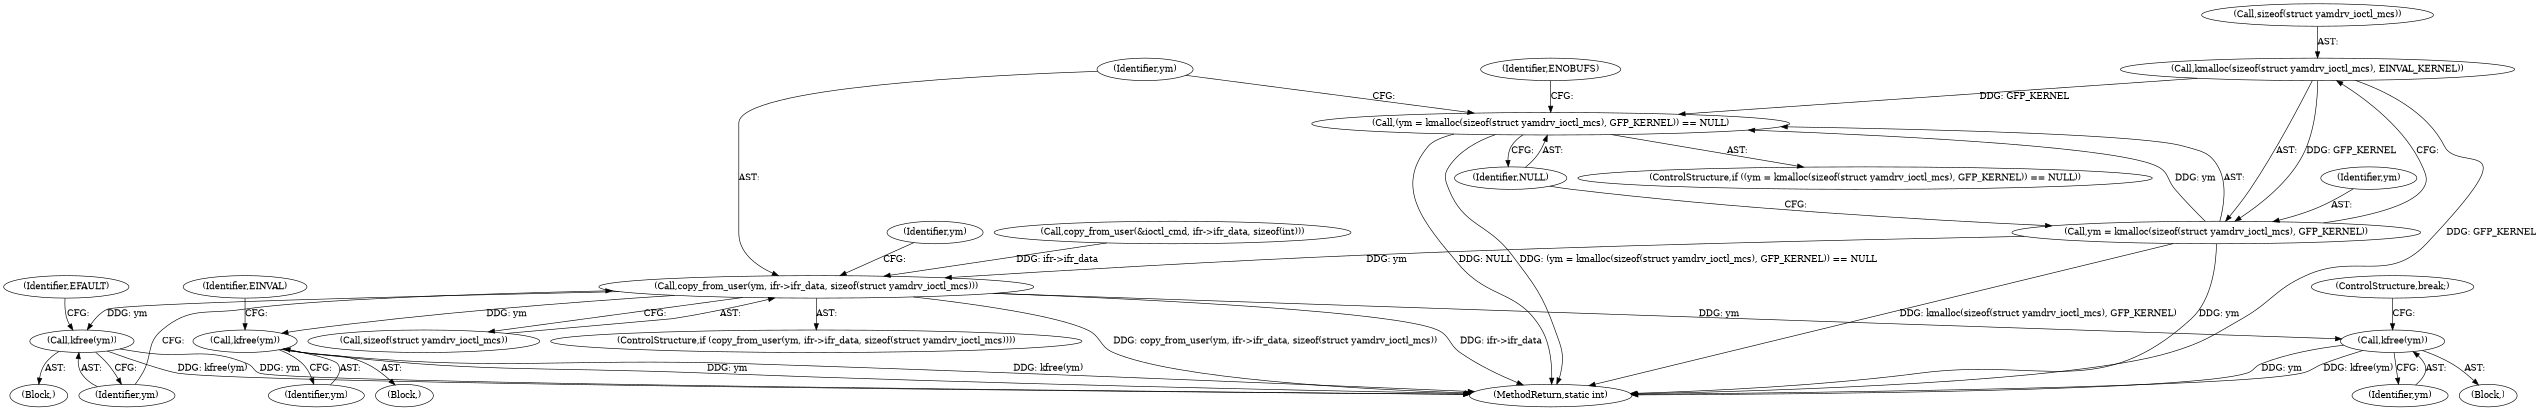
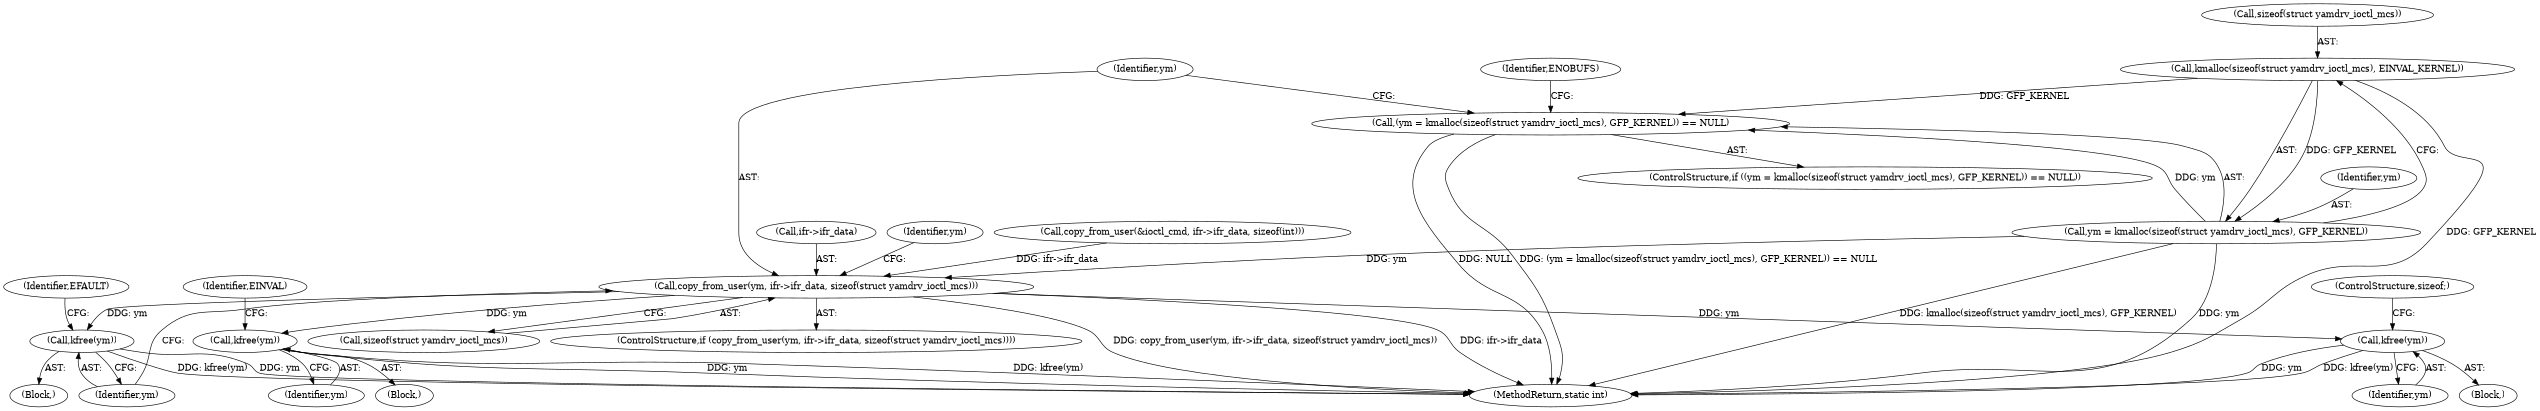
node "(Identifier,NULL)": removed
node "(Call,ifr->ifr_data)": added
node "(ControlStructure,break;)": label "(ControlStructure,break;)" -> "(ControlStructure,sizeof;)"
